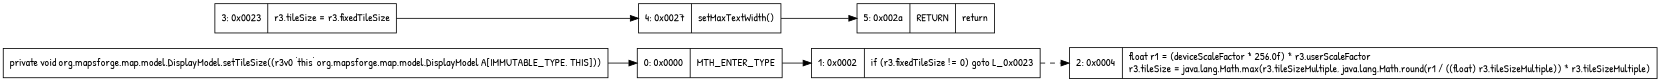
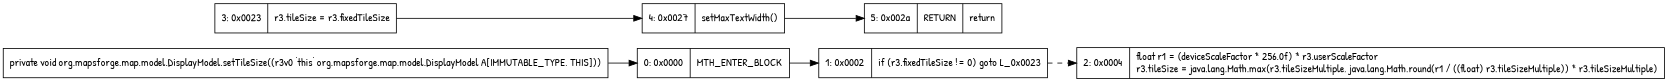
node "0: 0x0000": text "MTH_ENTER_TYPE" -> "MTH_ENTER_BLOCK"
